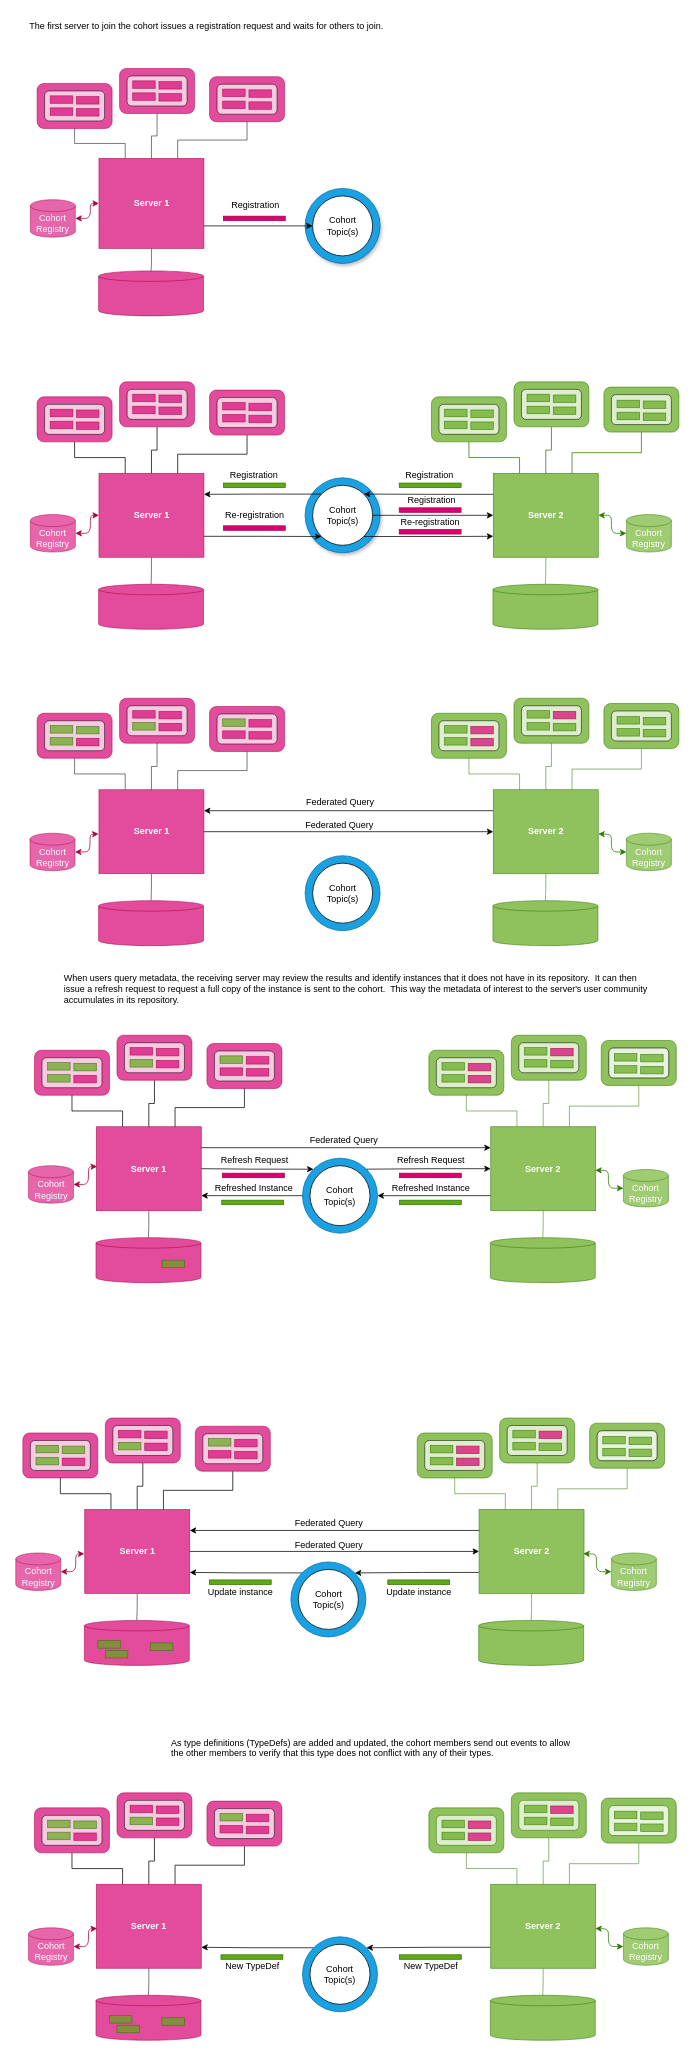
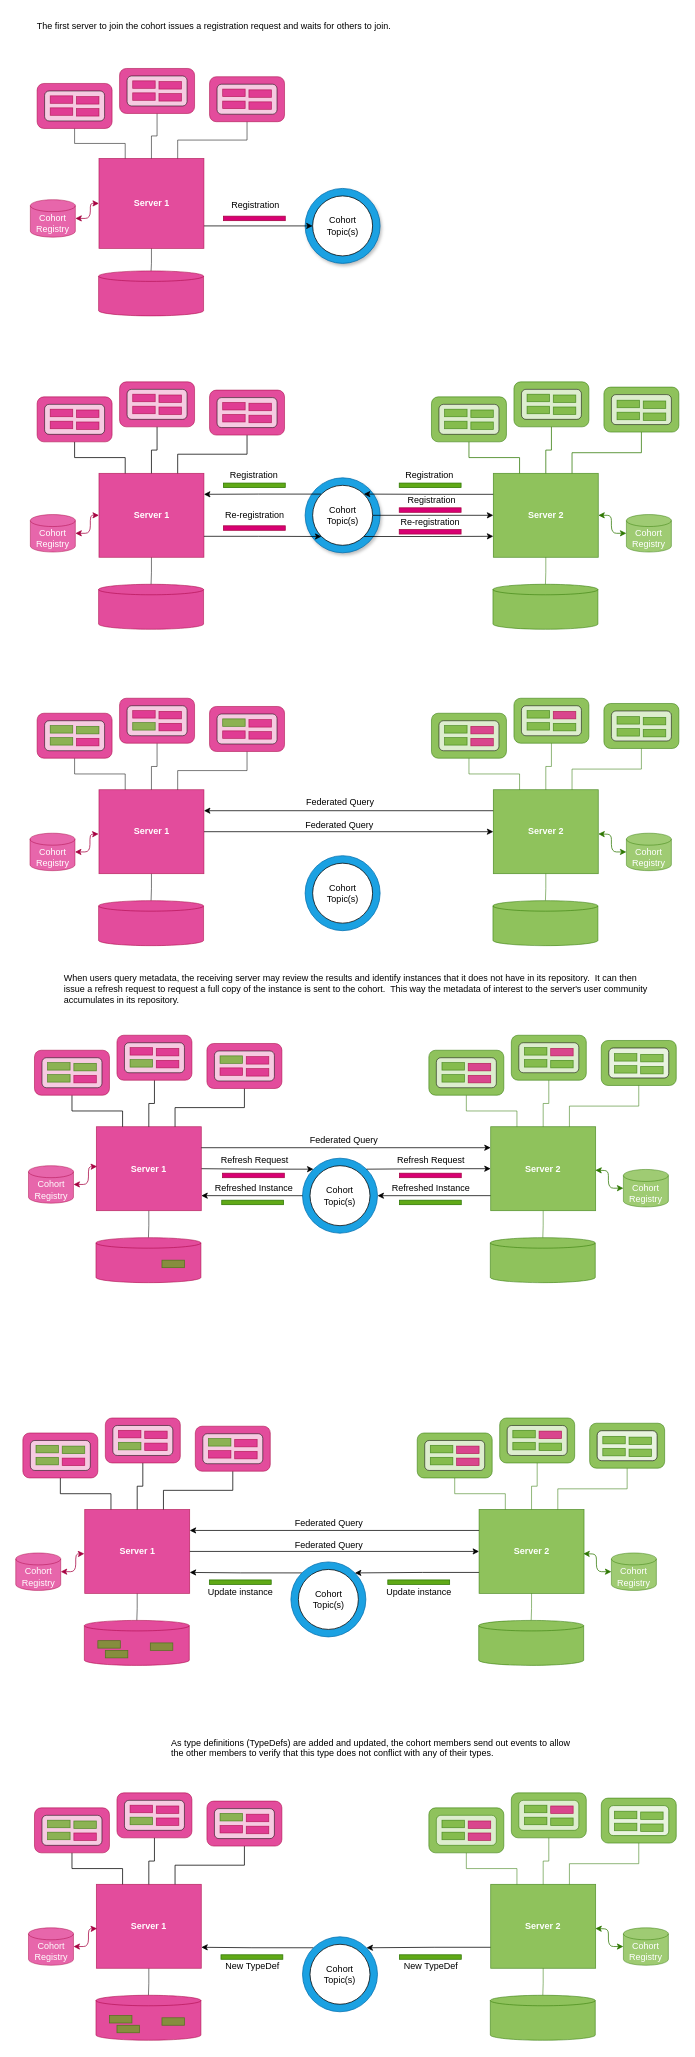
node "The first server to join the cohort issues a registration request and waits for others to join.": moved (234, 27) -> (242, 27)
